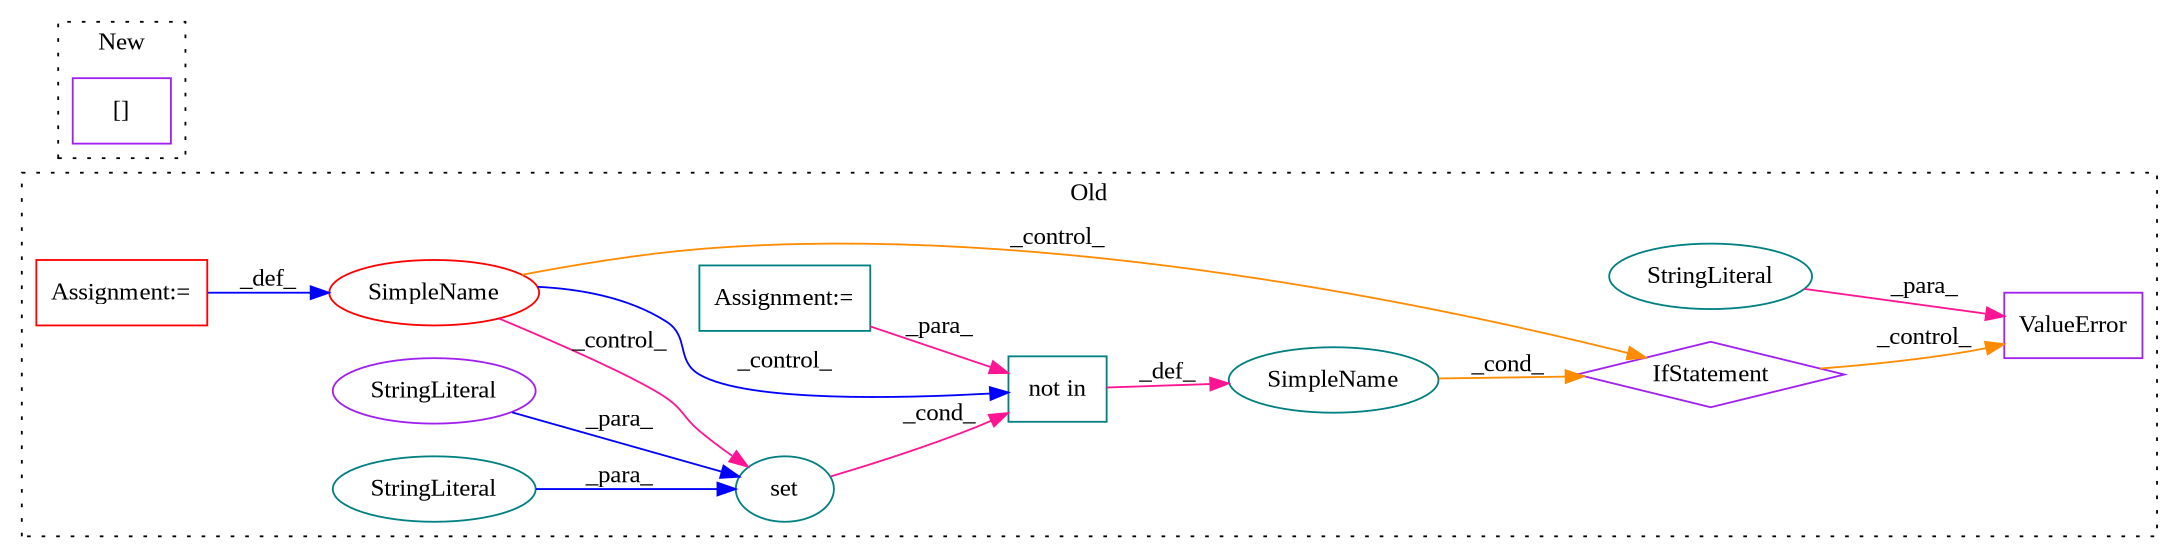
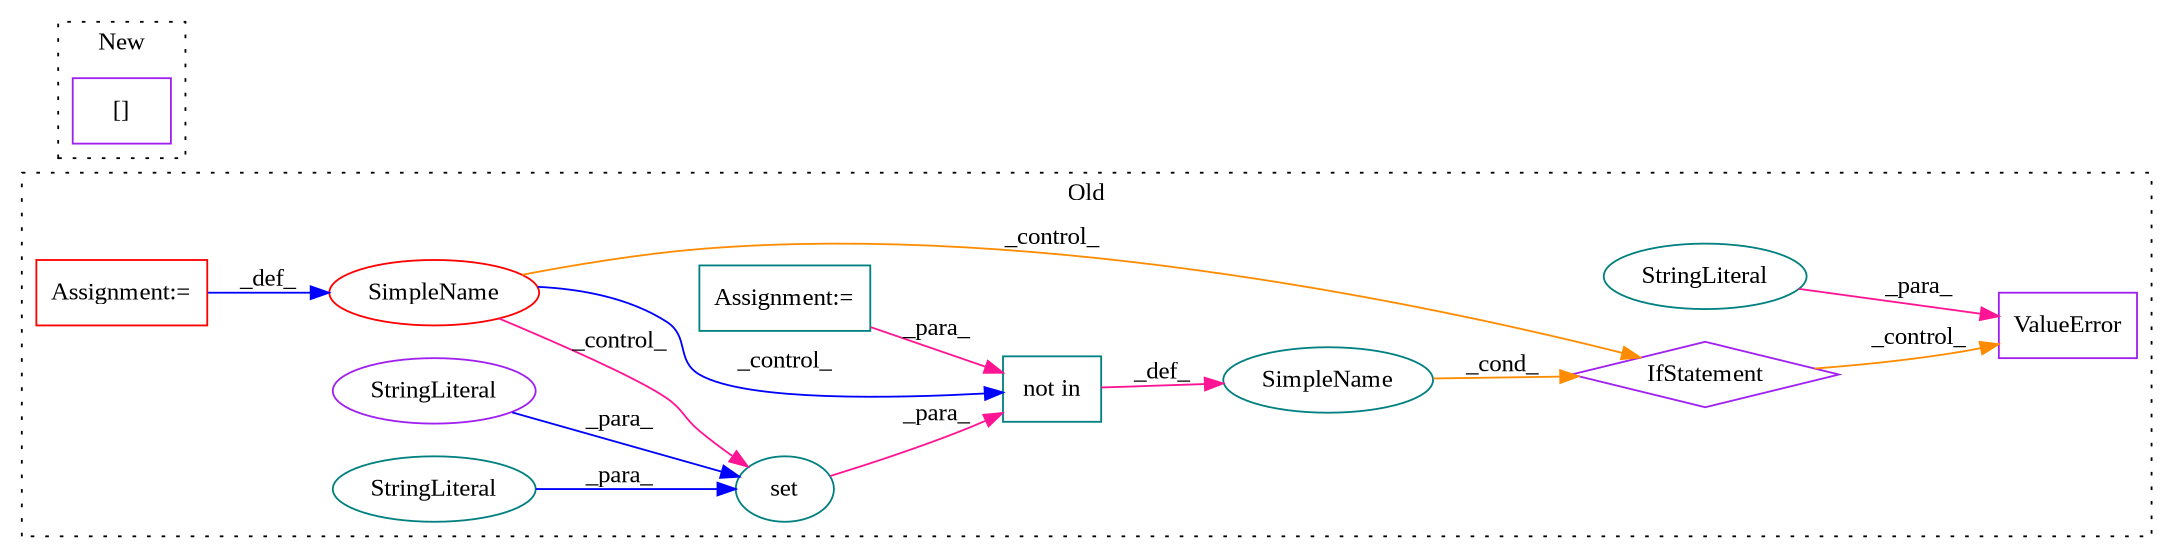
edge "set" -> "not in": label "_cond_" -> "_para_"
